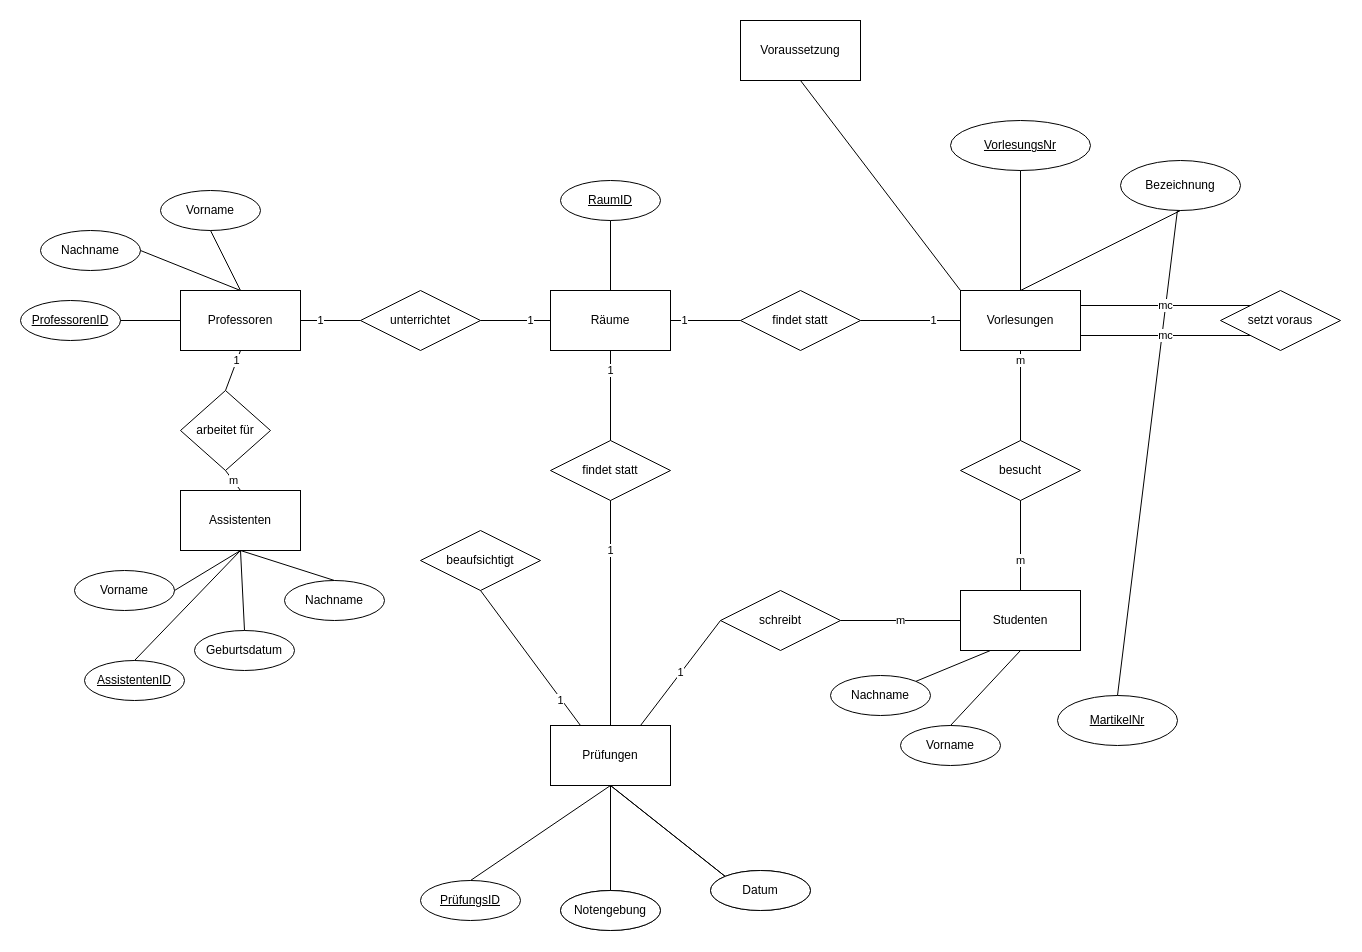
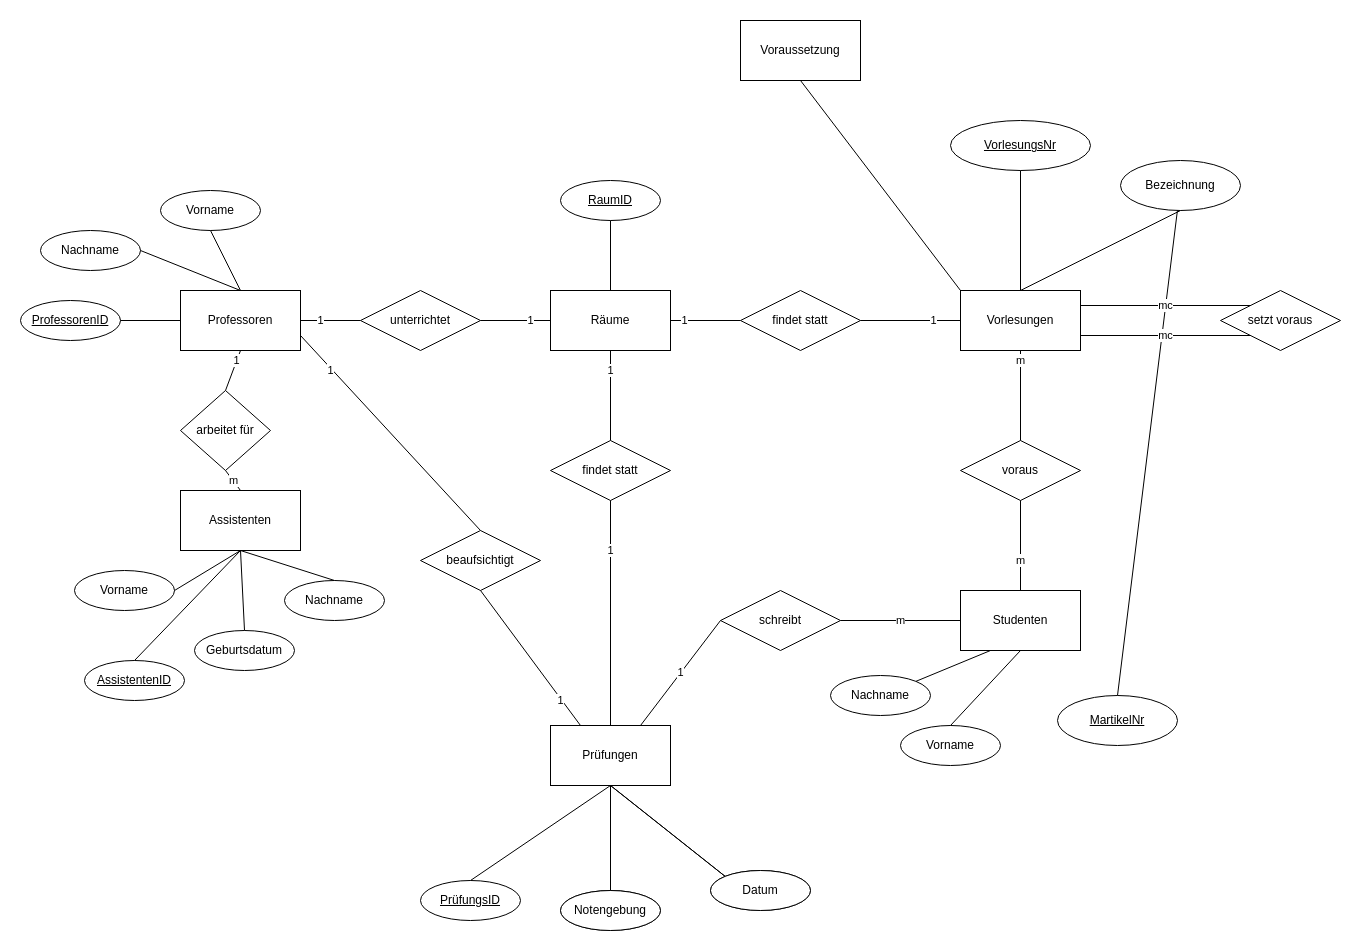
edge "Professoren" -- "beaufsichtigt": added, label "1"
node "besucht": label "besucht" -> "voraus"
